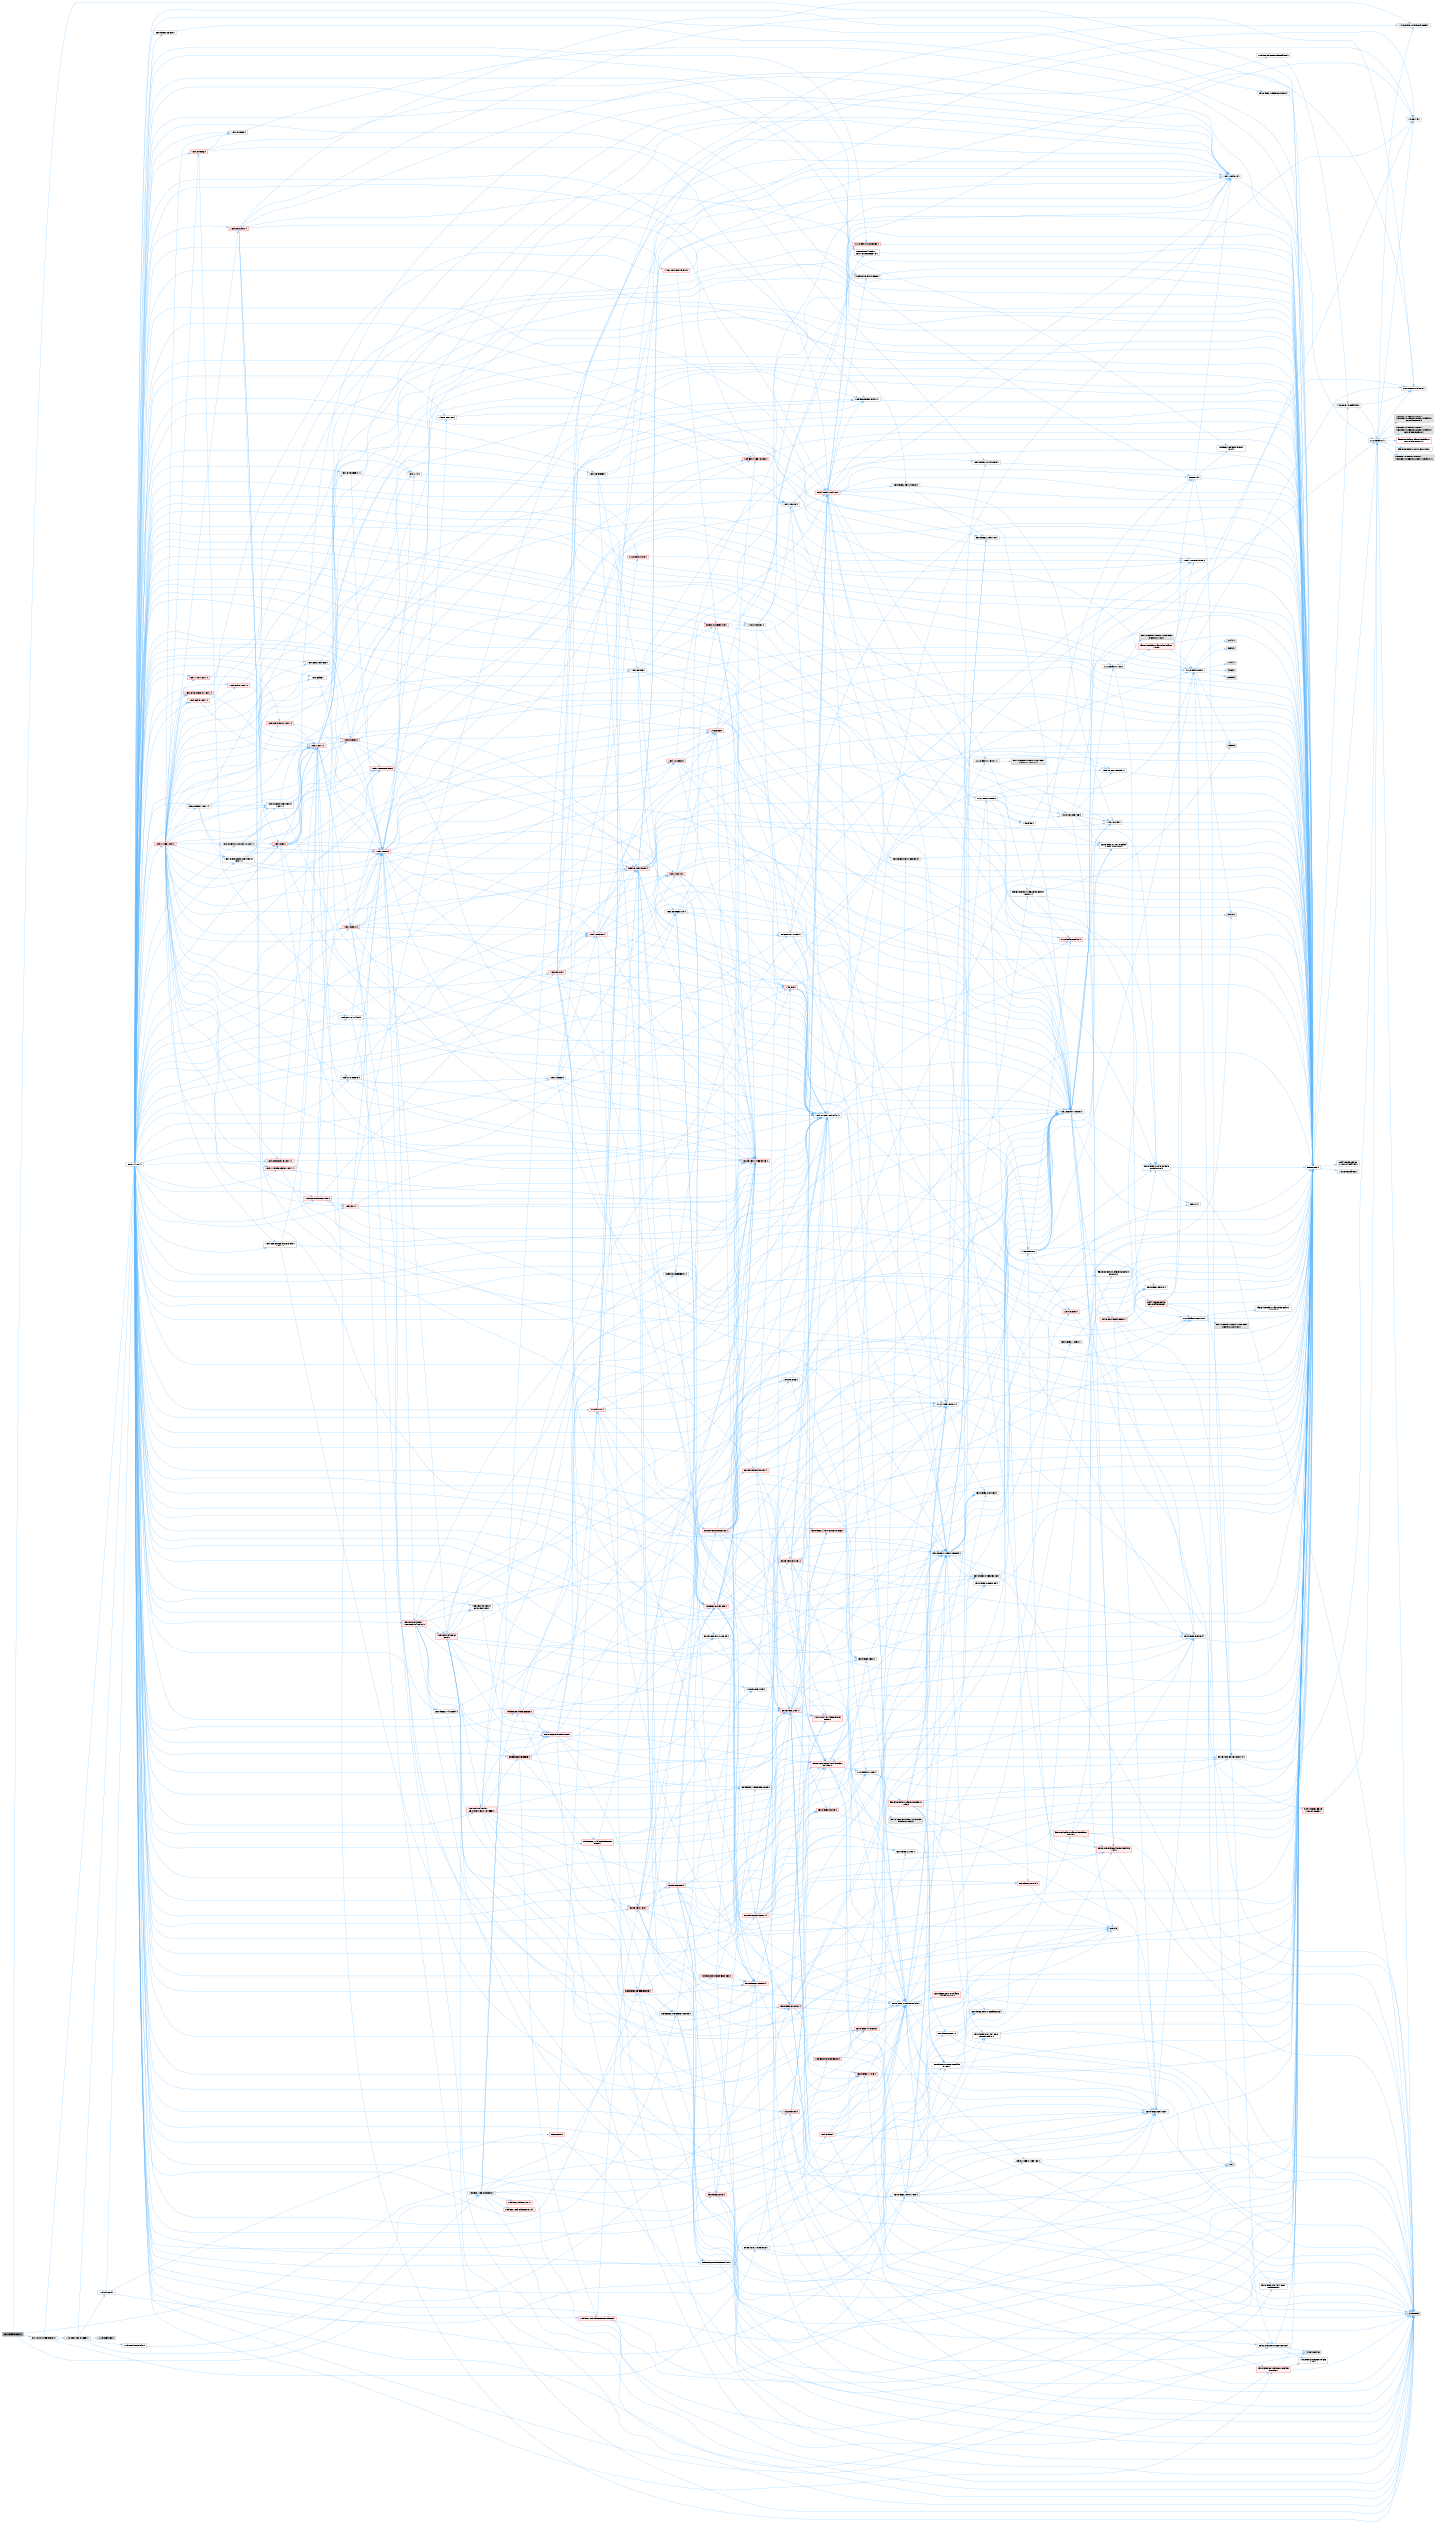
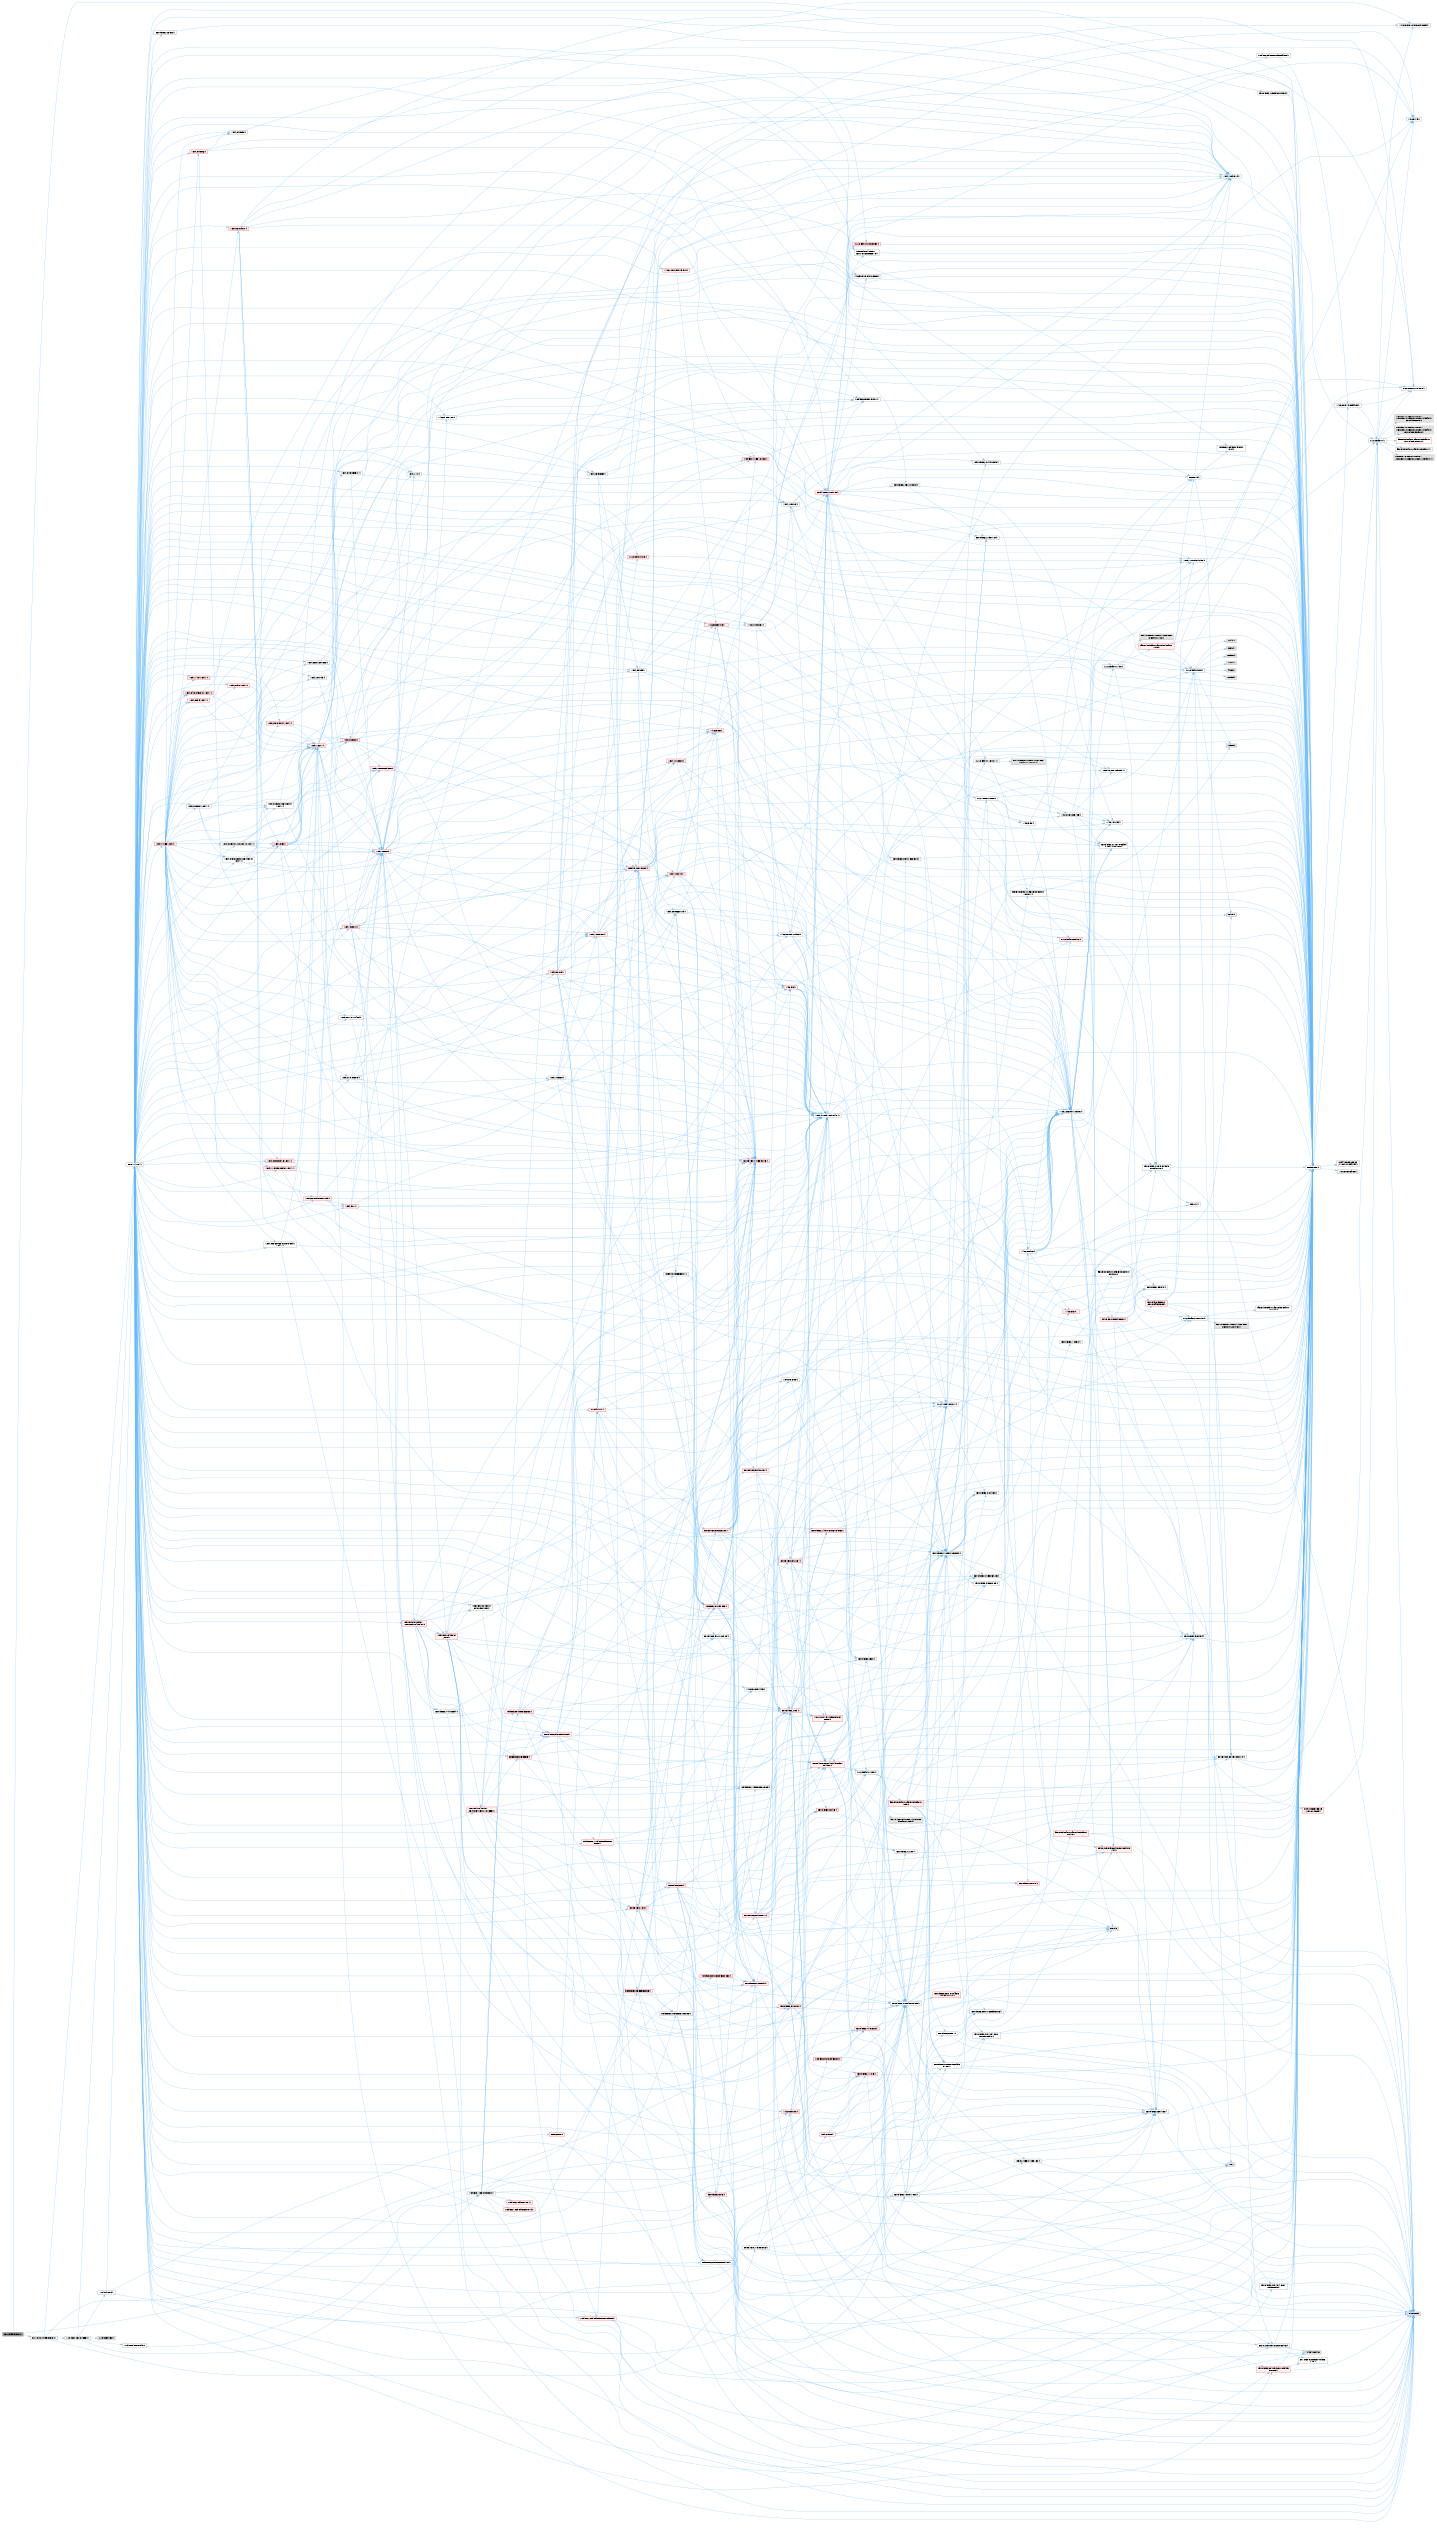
edge "CoreMinimal.h" -> "UObject/ObjectVersion.h": reversed
node "GenericPlatform/CulturePointer.h": label "GenericPlatform/CulturePointer.h" -> "GenericPlatform/GenericPlatform.h"
node "CoreFwd/DateTime.h": label "CoreFwd/DateTime.h" -> "Misc/DateTime.h"
node "stdarg.h": added
node "Math/Edge.h": label "Math/Edge.h" -> "Math/Atomics.h"
node "Text/FrameNumber.h": label "Text/FrameNumber.h" -> "Misc/FrameNumber.h"
node "ProfilingDebugging /CpuProfilerTrace.h": label "ProfilingDebugging /CpuProfilerTrace.h" -> "CompilerPreSetup /CpuProfilerTrace.h"
node "Atomic/Char.h": label "Atomic/Char.h" -> "Misc/Char.h"
edge "Templates/IsPODType.h" -> "Templates/UnrealTypeTraits.h": reversed
edge "SoundGenerator.h" -> "Templates/Function.h": now "Sound/SoundGenerator.h" -> "Templates/Function.h"
node "Traits/IsContiguousContainer.h": label "Traits/IsContiguousContainer.h" -> "Tasks/IsContiguousContainer.h"
node "Misc/StaticAssertComplete Type.h": label "Misc/StaticAssertComplete Type.h" -> "Box/StaticAssertComplete Type.h"
